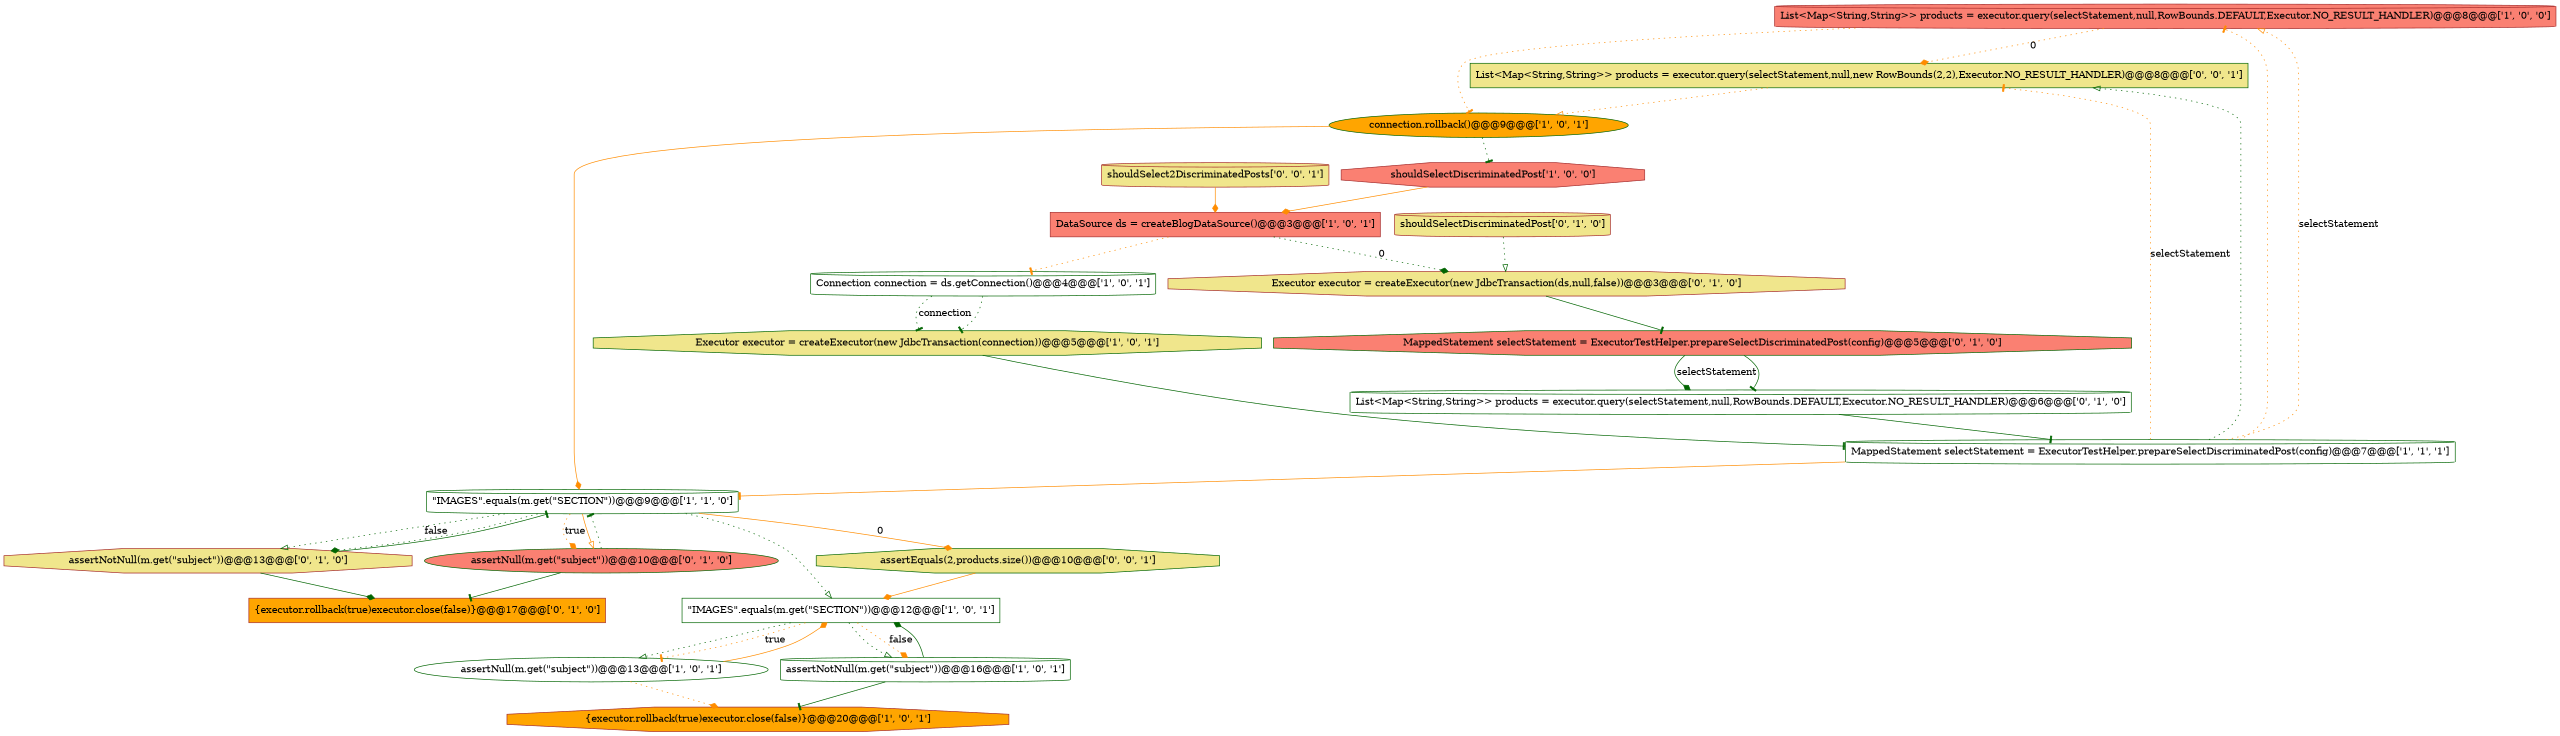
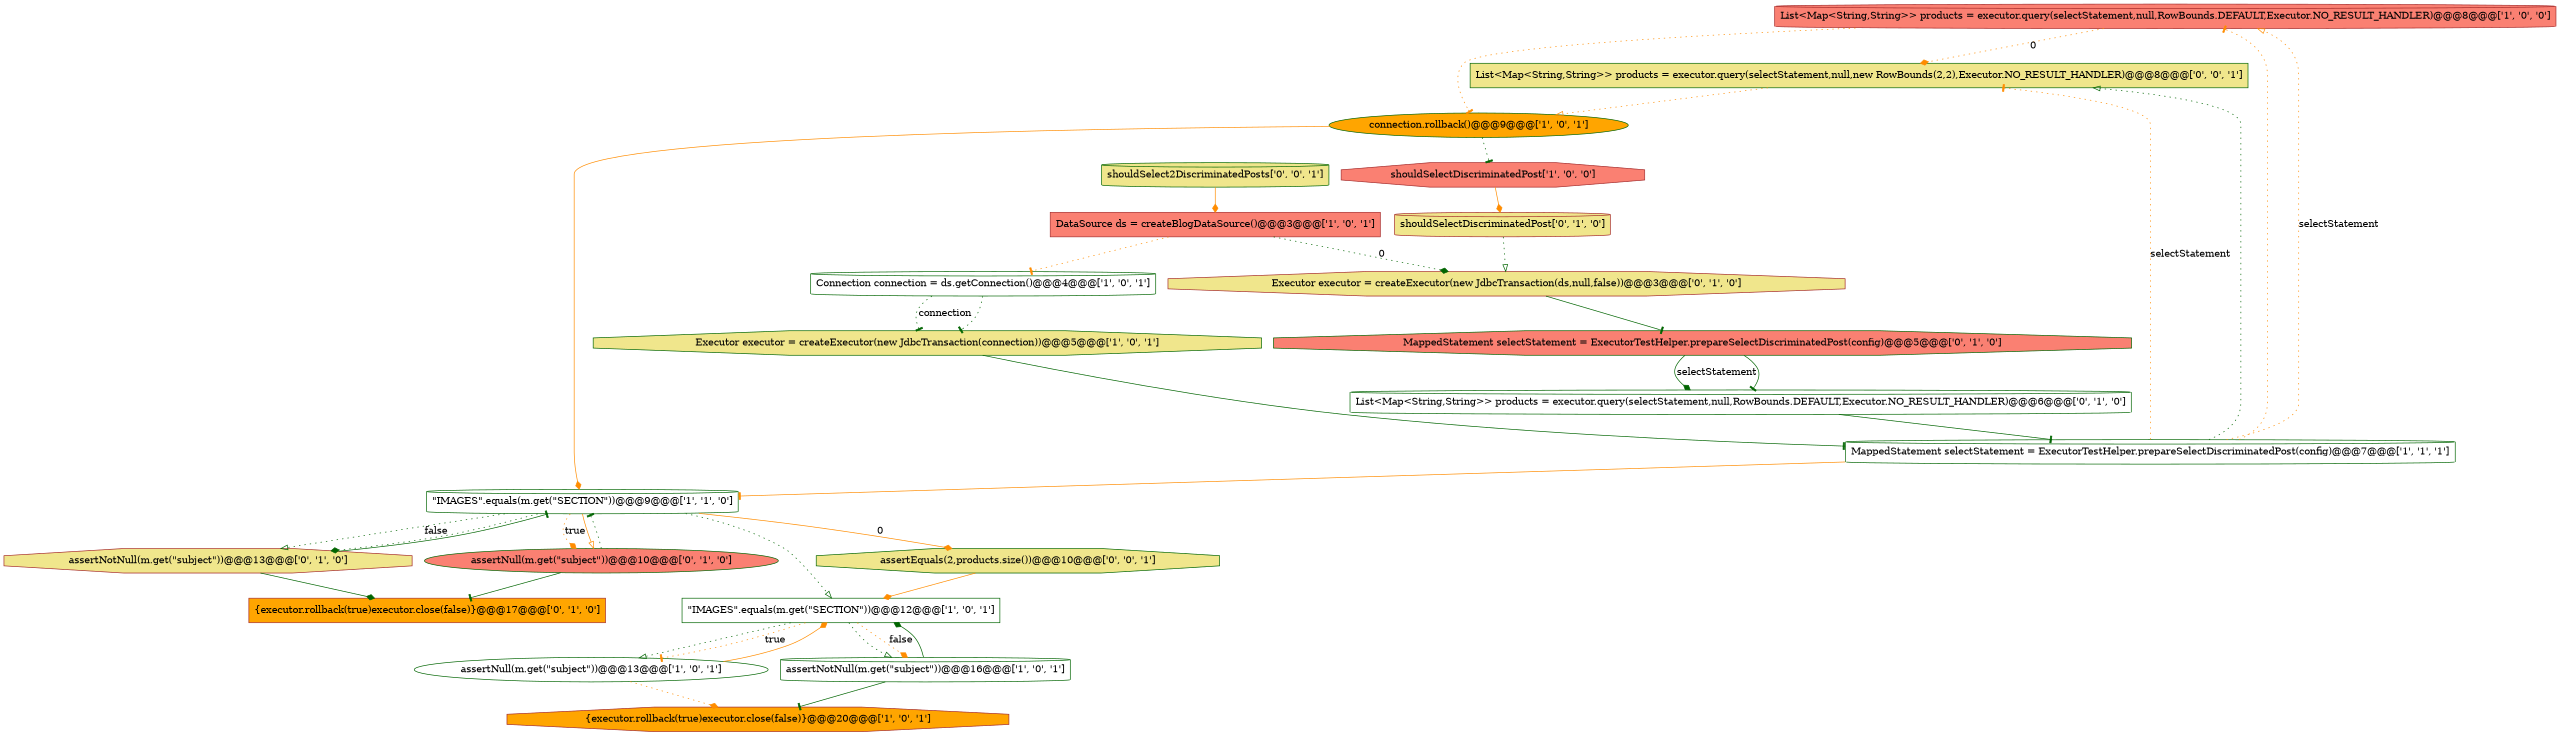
node "shouldSelect2DiscriminatedPosts['0', '0', '1']": color brown -> darkgreen
edge "shouldSelectDiscriminatedPost['1', '0', '0']" -> "DataSource ds = createBlogDataSource()@@@3@@@['1', '0', '1']": now "shouldSelectDiscriminatedPost['1', '0', '0']" -> "shouldSelectDiscriminatedPost['0', '1', '0']"
